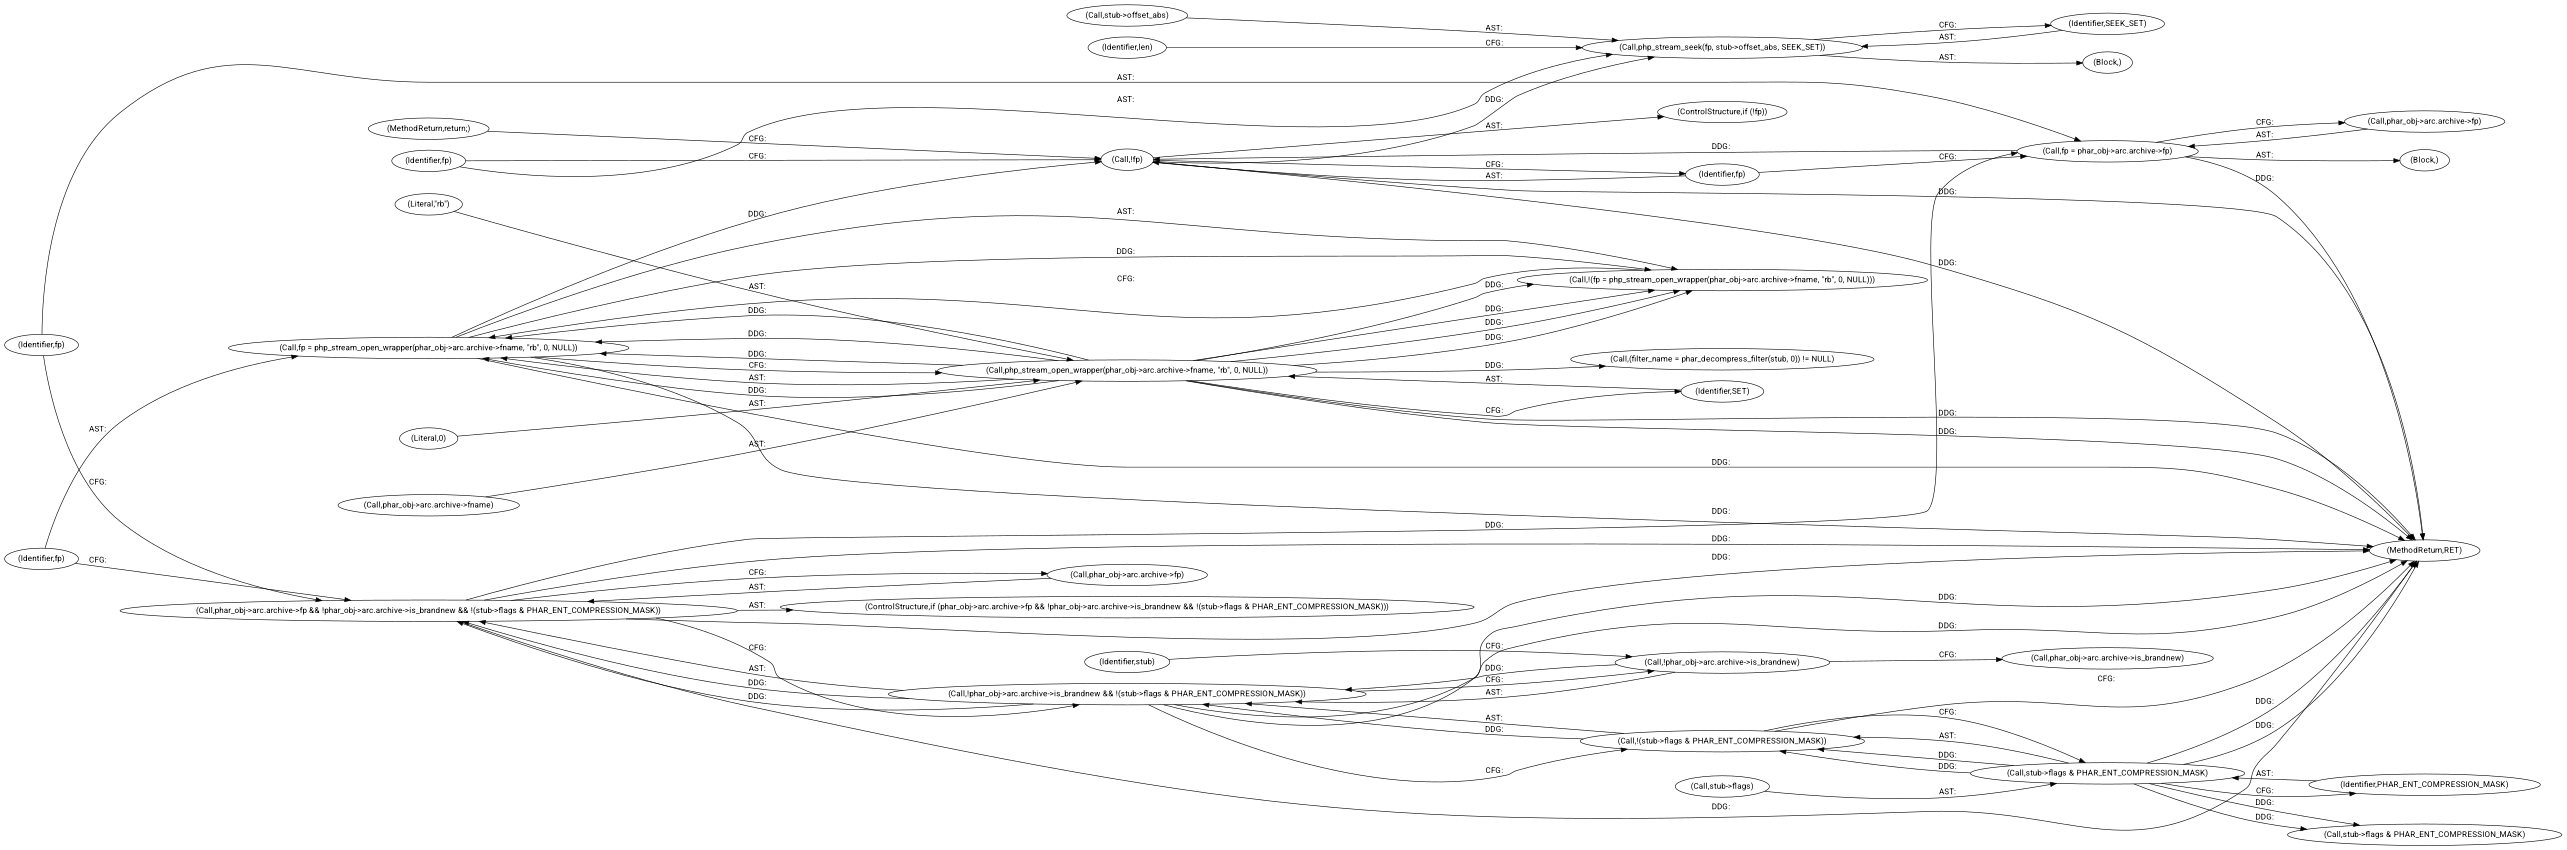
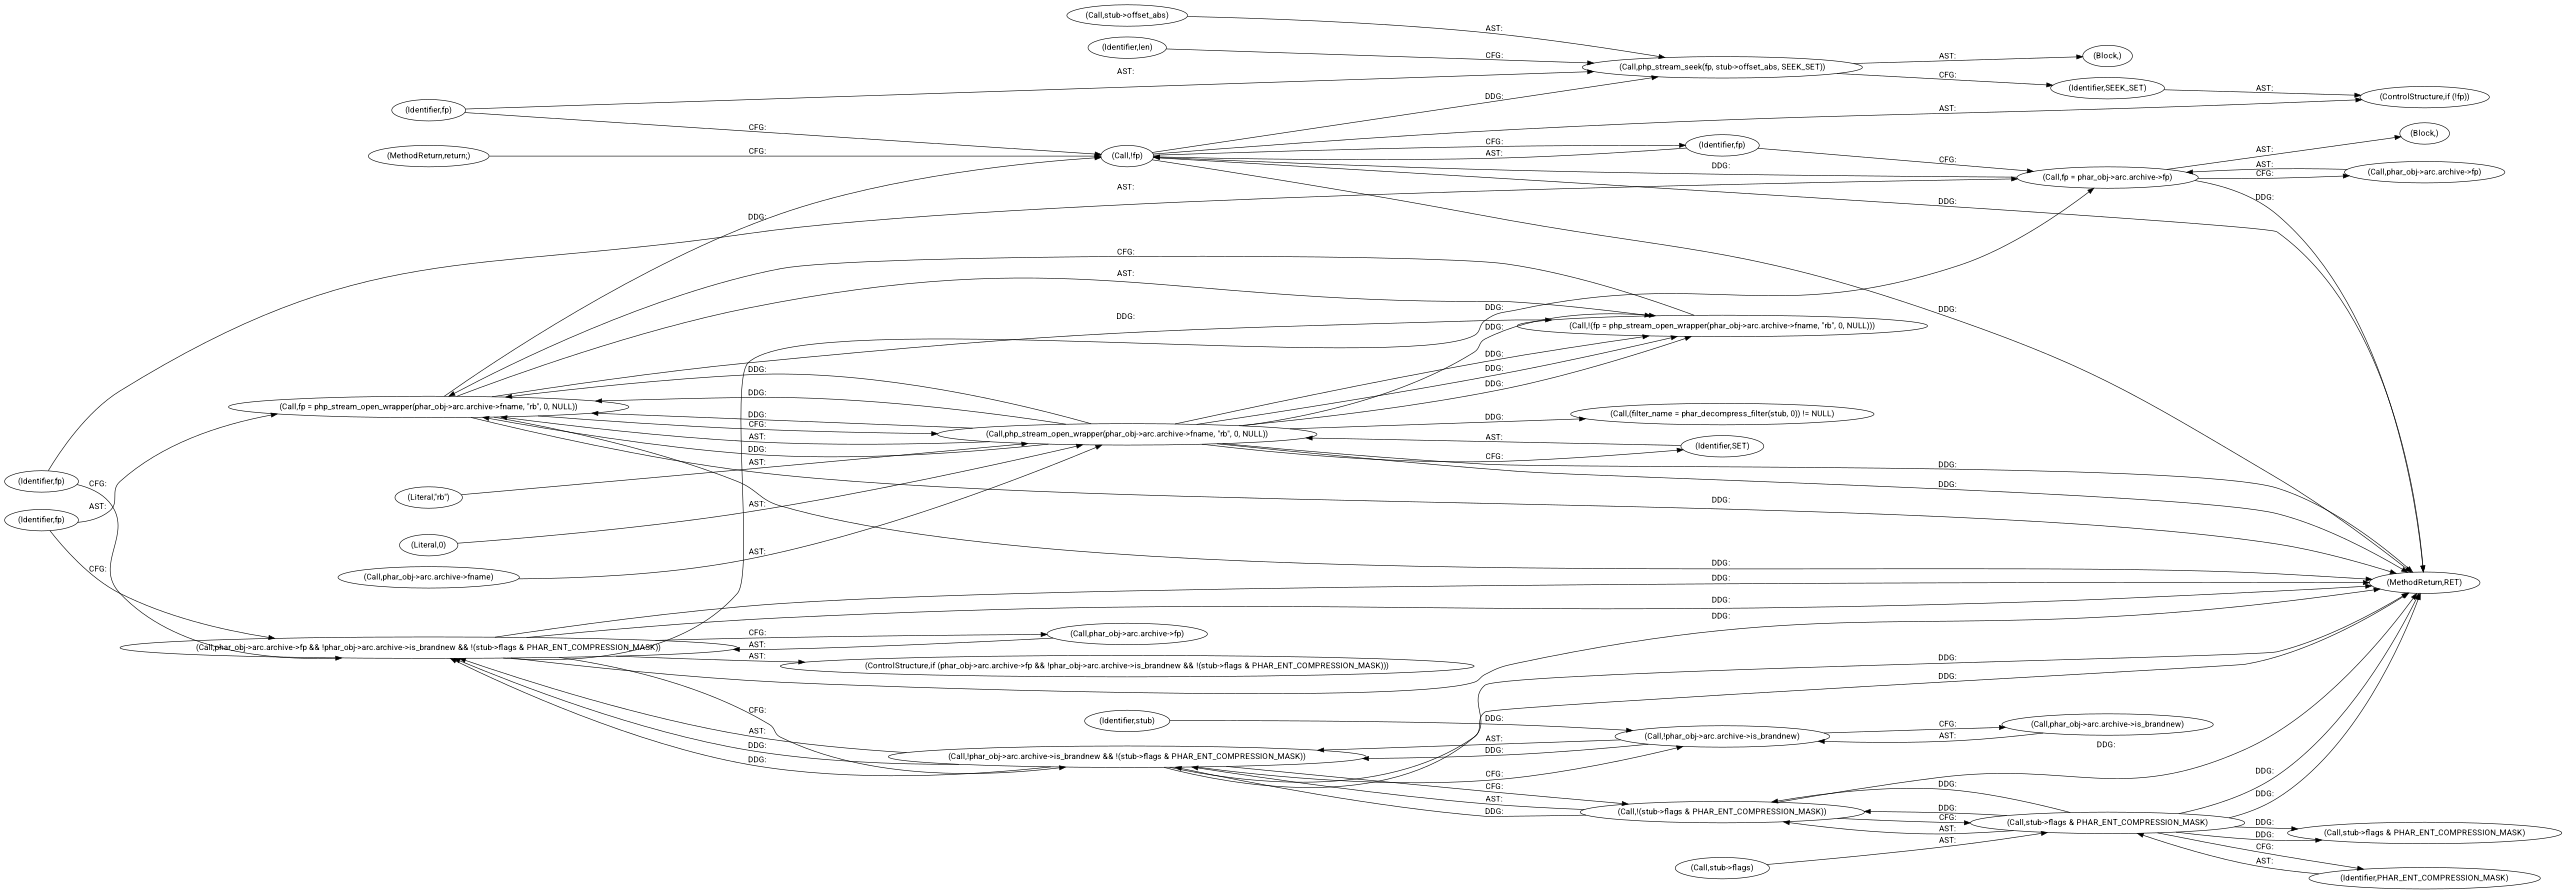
edge "(Identifier,SEEK_SET)" -> "(Call,php_stream_seek(fp, stub->offset_abs, SEEK_SET))": now "(Identifier,SEEK_SET)" -> "(ControlStructure,if (!fp))"
edge "(Identifier,stub)" -> "(Call,!phar_obj->arc.archive->is_brandnew)": label "CFG: " -> "DDG: "
edge "(Call,!(stub->flags & PHAR_ENT_COMPRESSION_MASK))" -> "(MethodReturn,RET)": label "CFG: " -> "DDG: "
edge "(Call,phar_obj->arc.archive->is_brandnew)" -> "(Call,!phar_obj->arc.archive->is_brandnew)": added, label "AST:"
